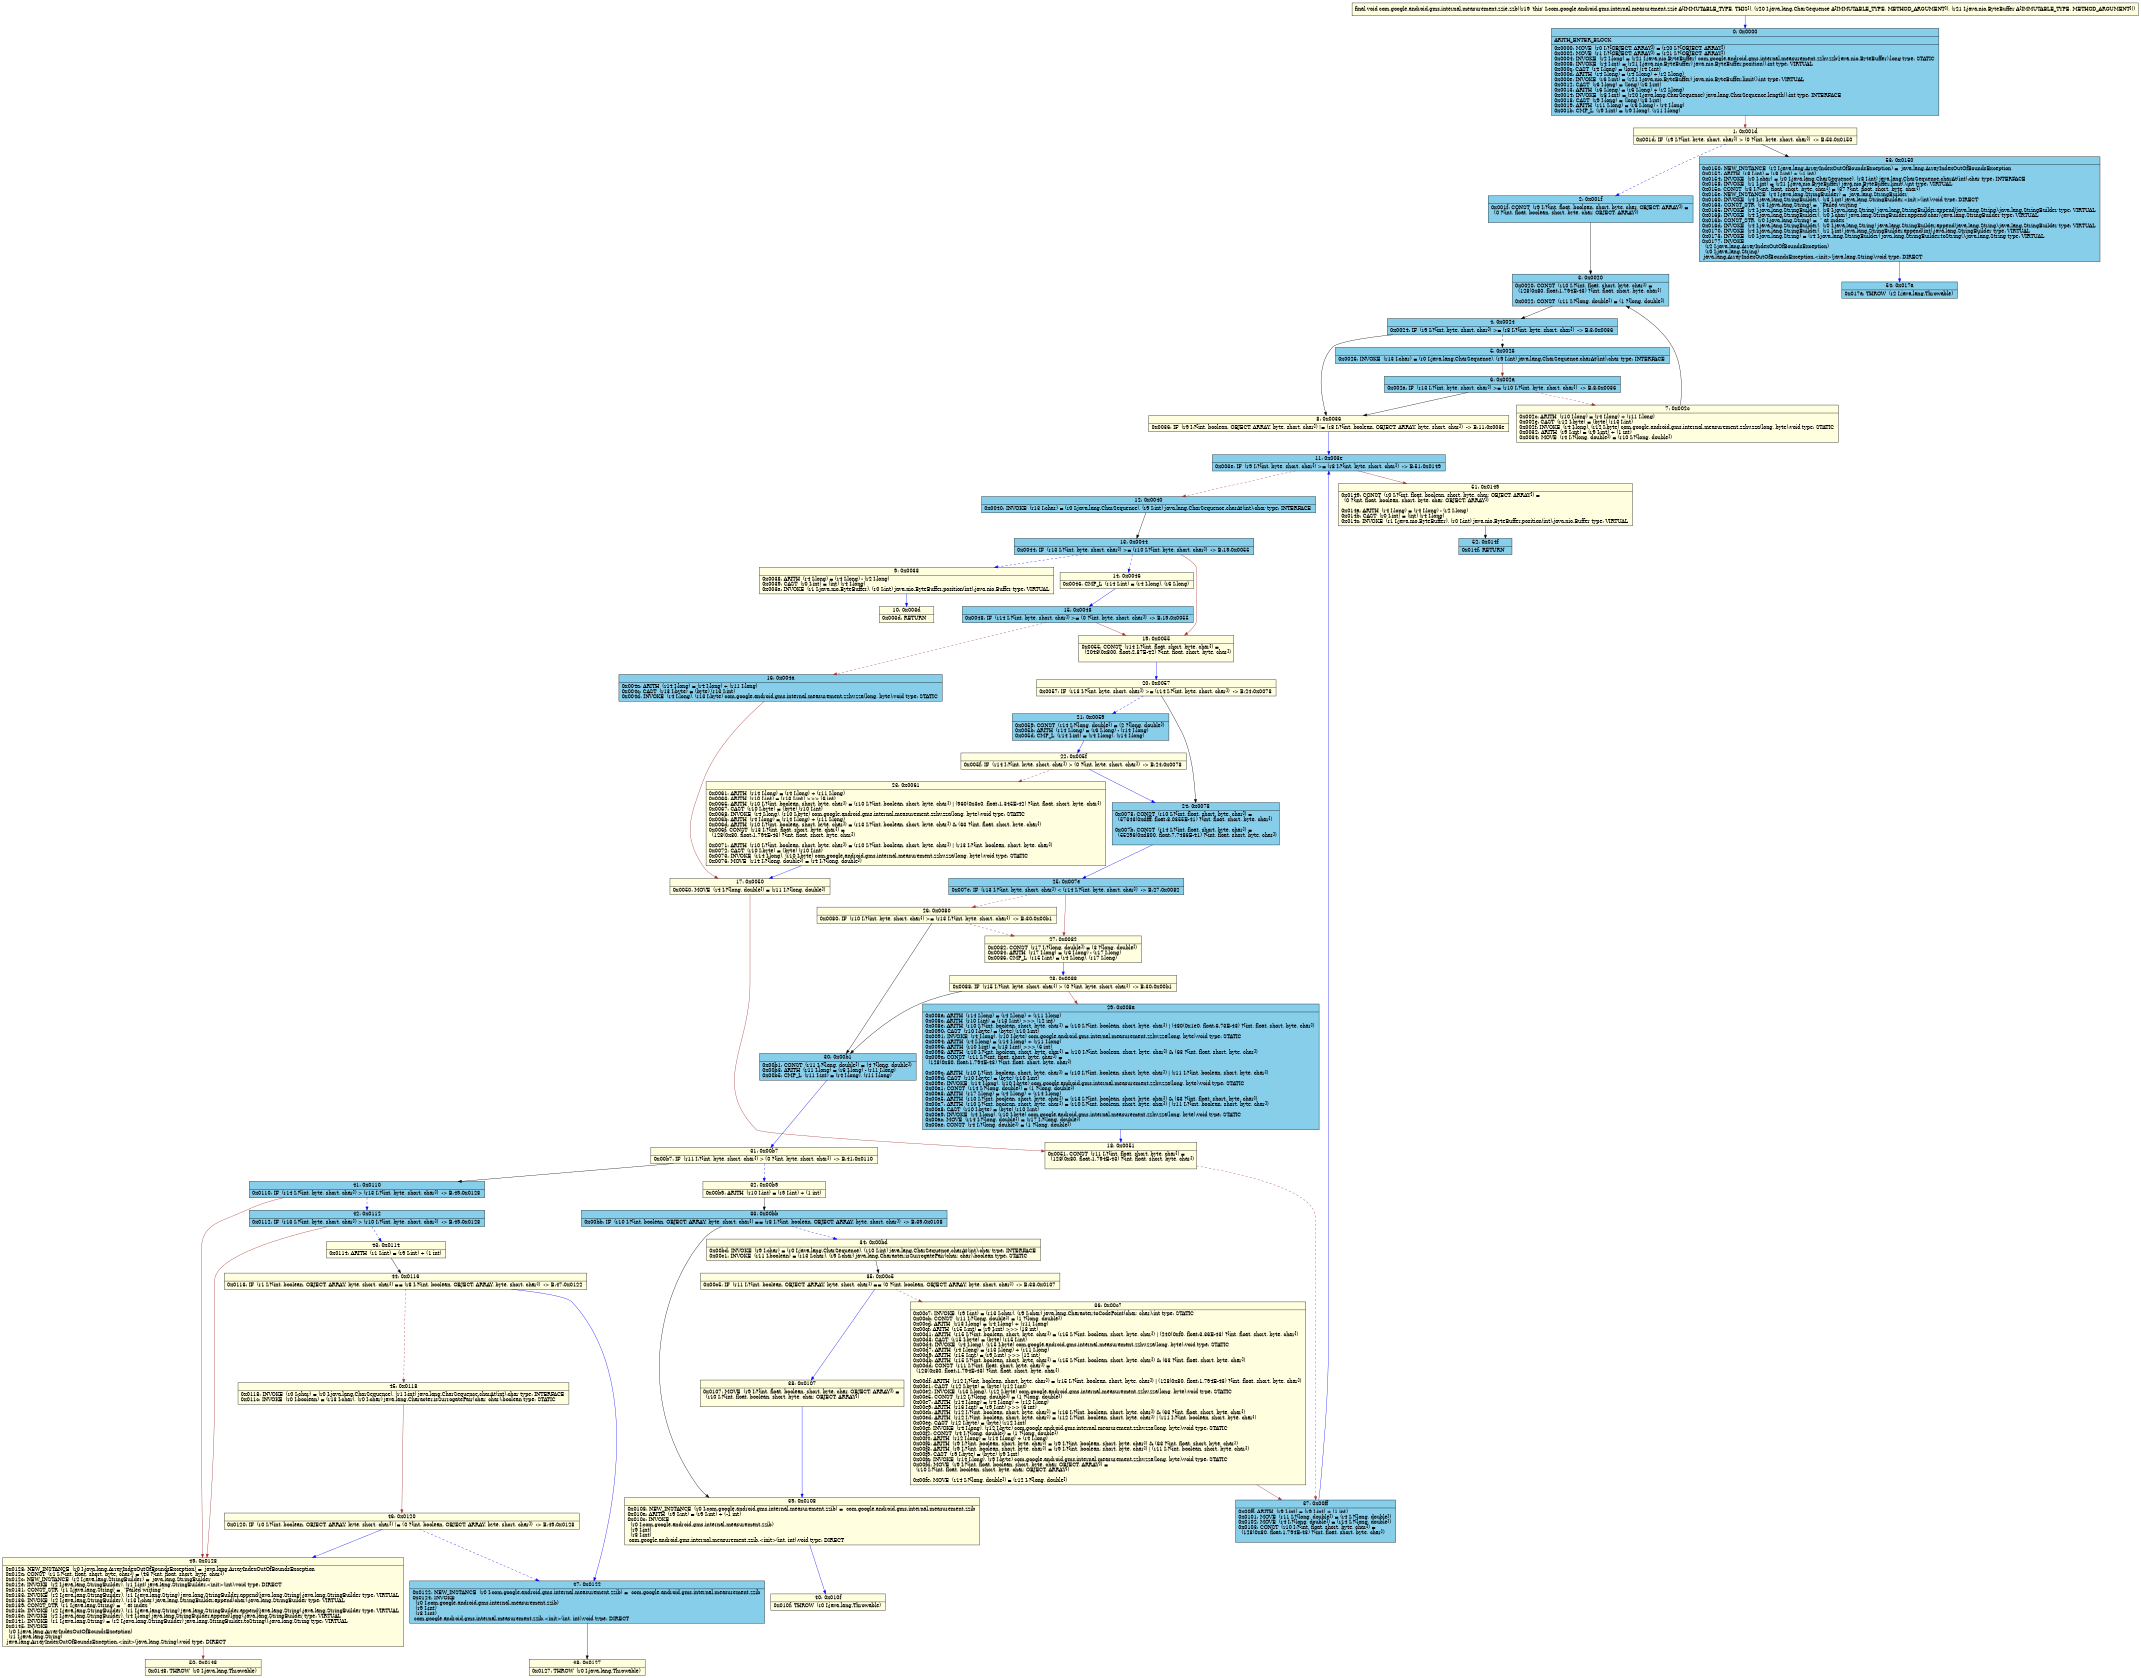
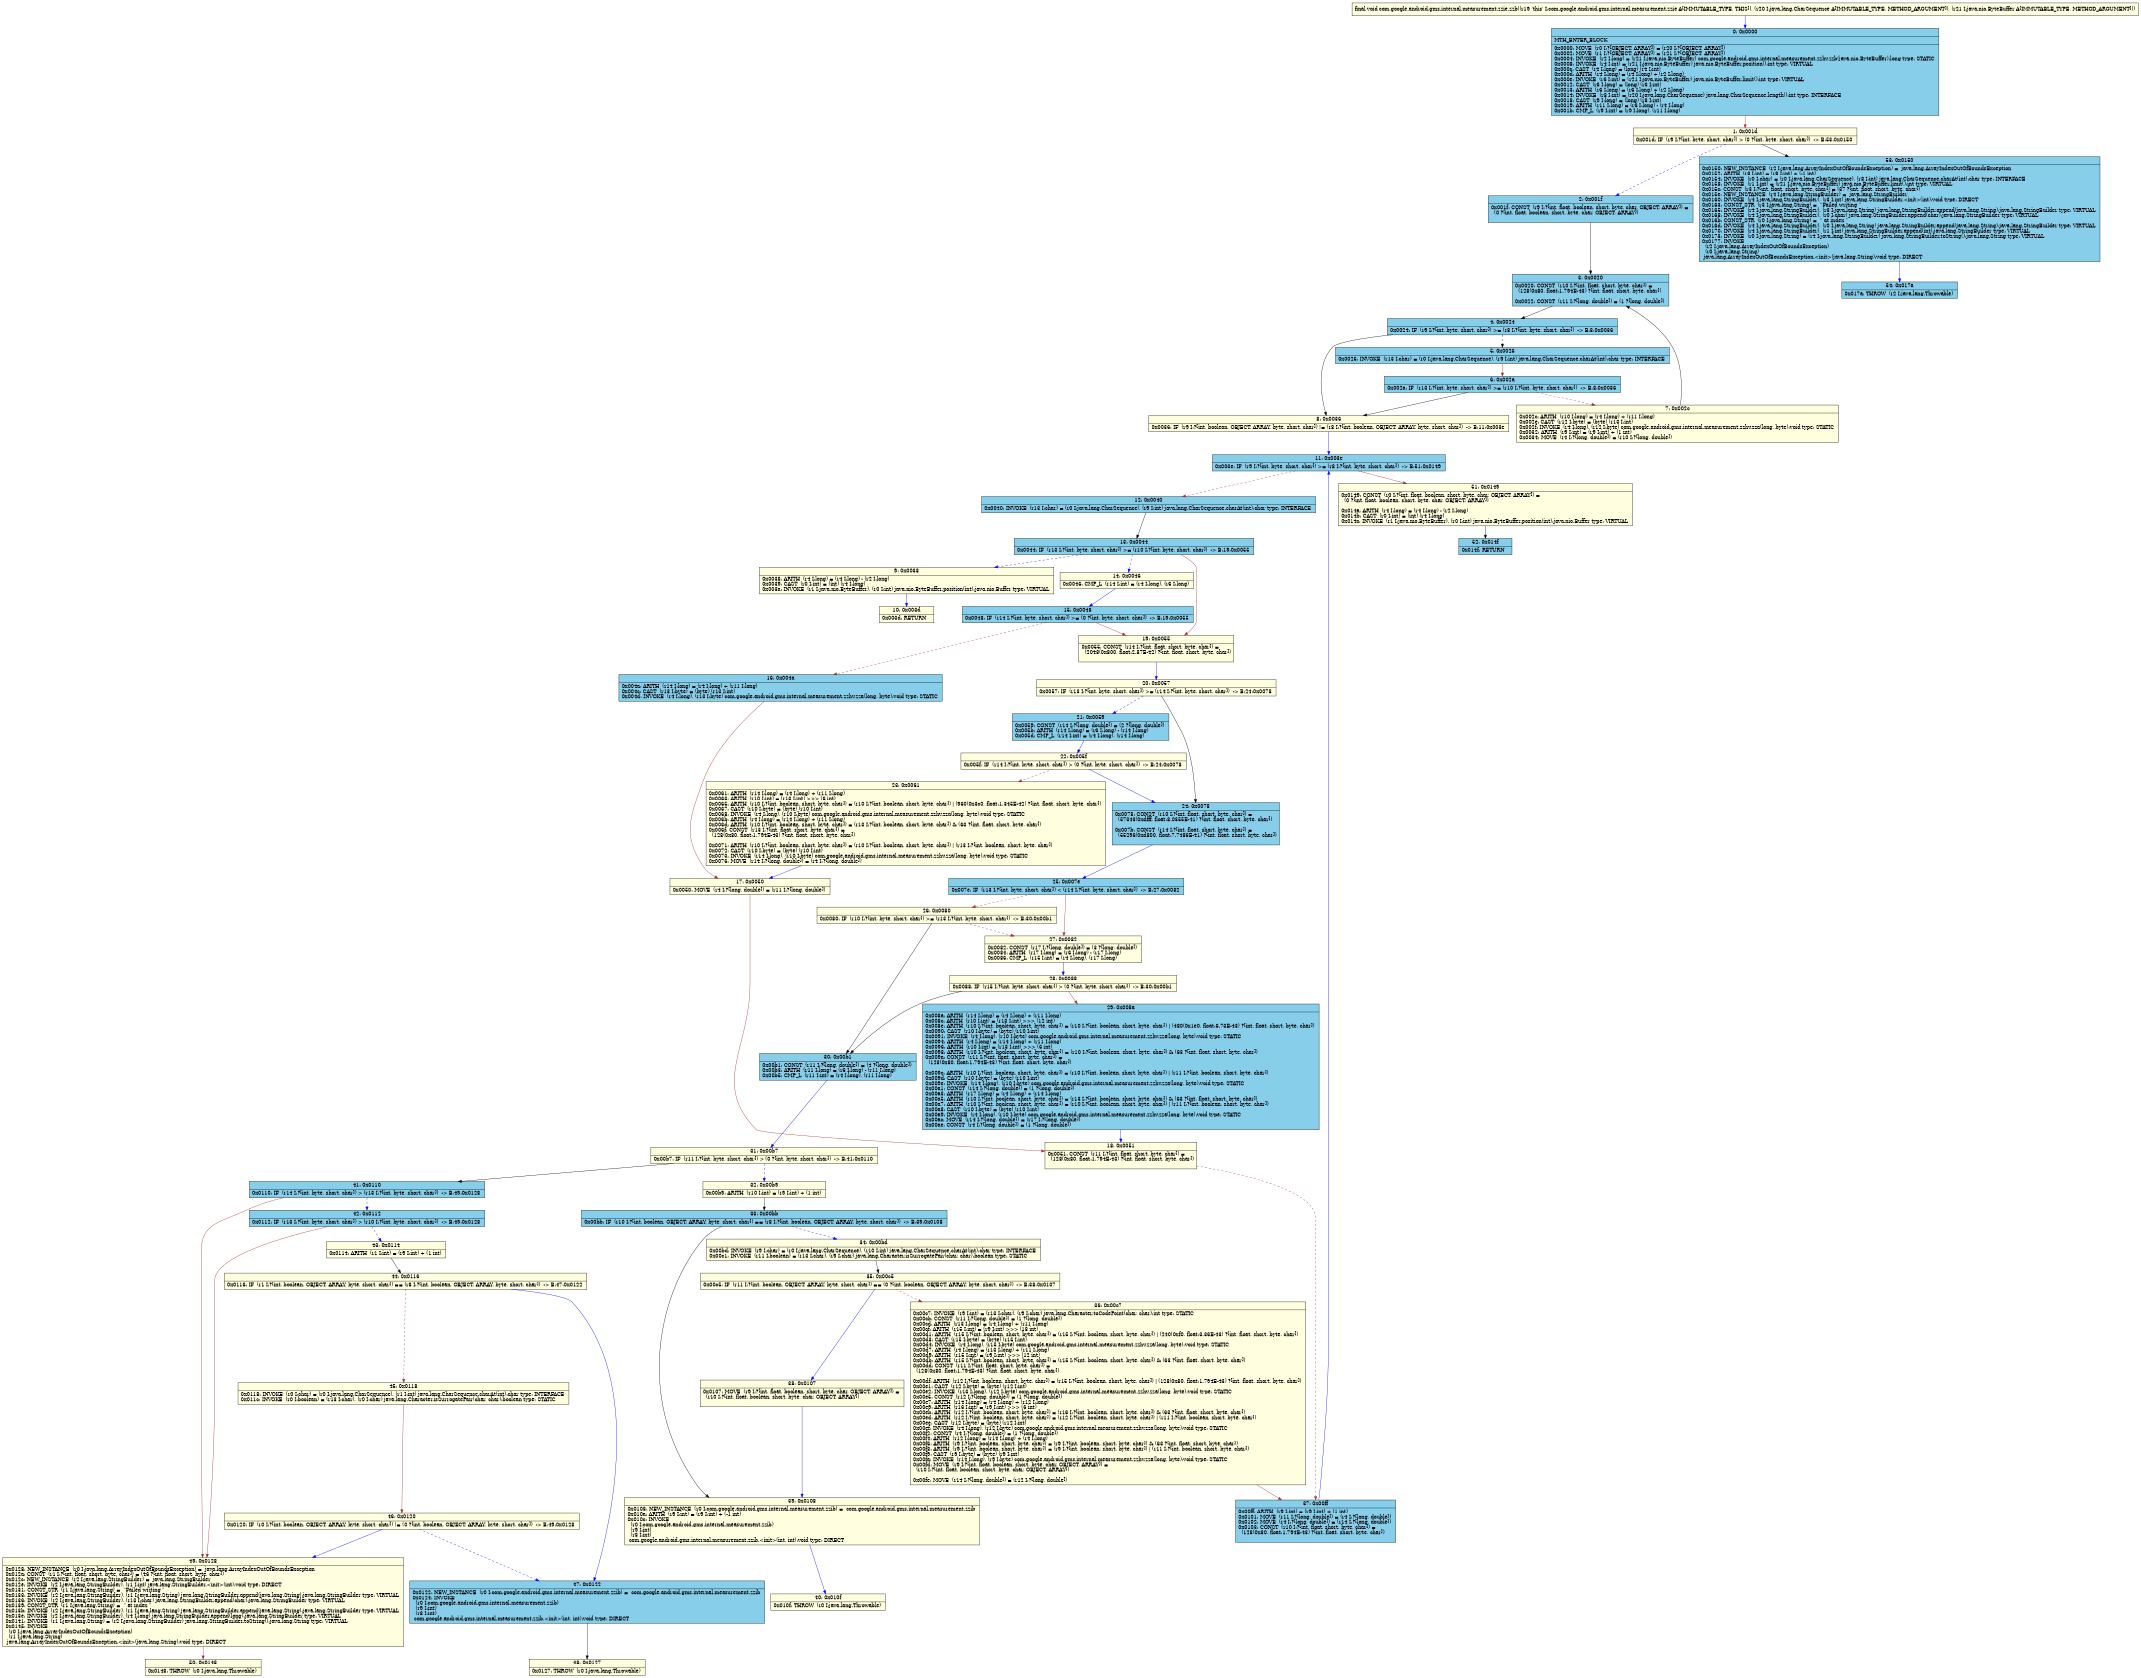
node "0: 0x0000": text "ARITH_ENTER_BLOCK" -> "MTH_ENTER_BLOCK"
